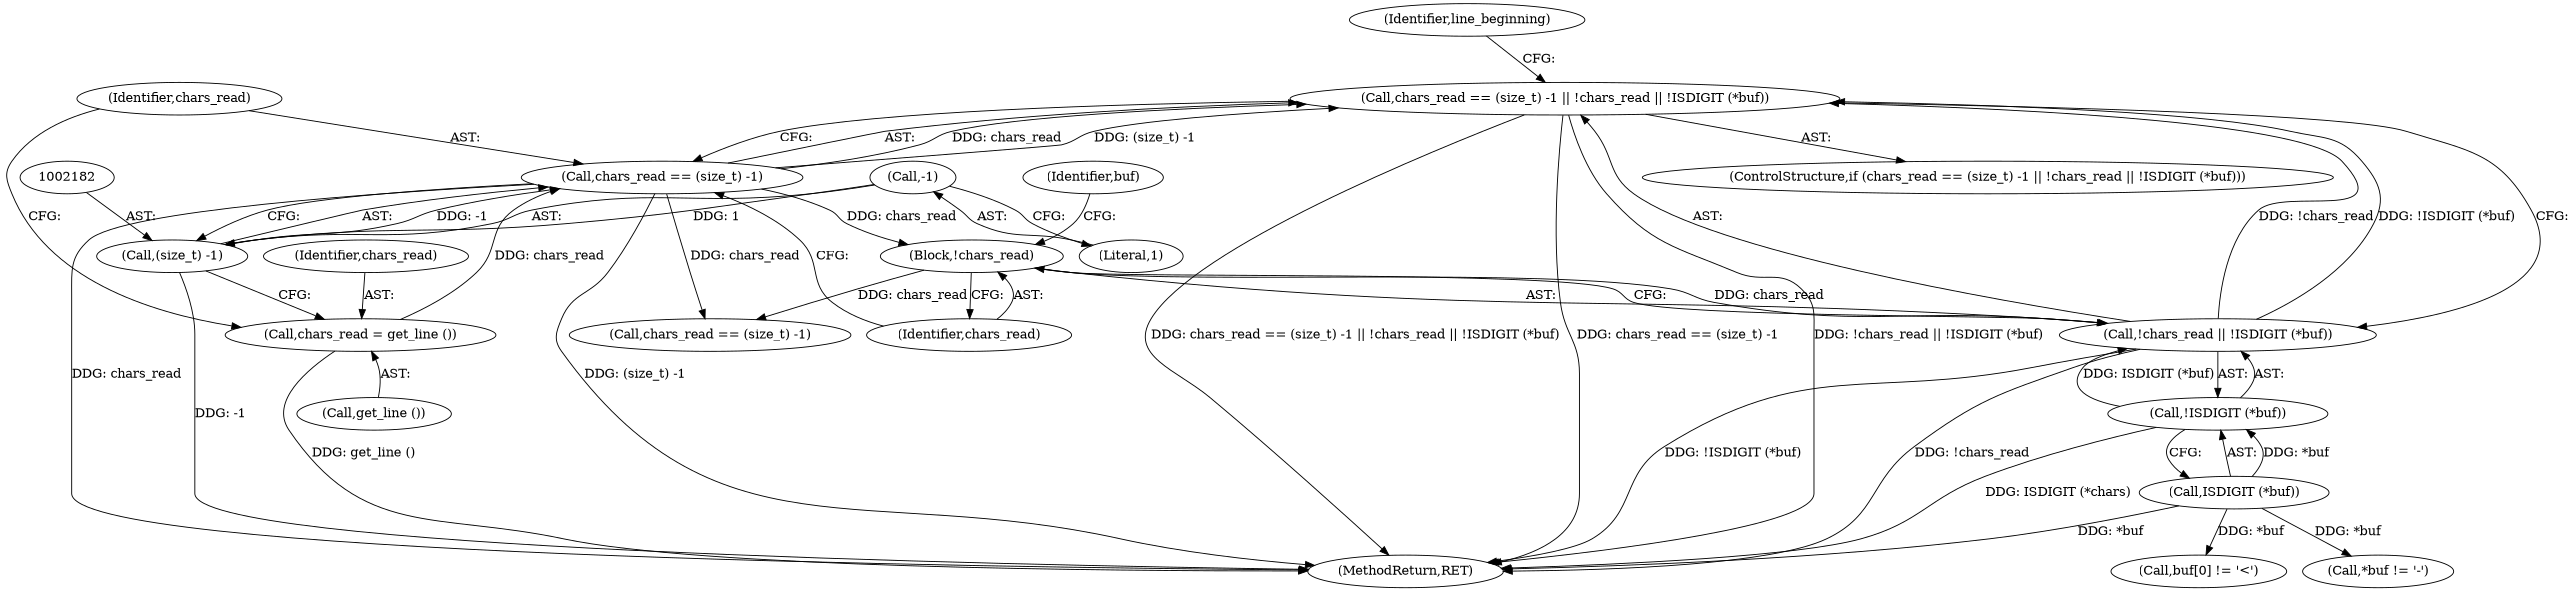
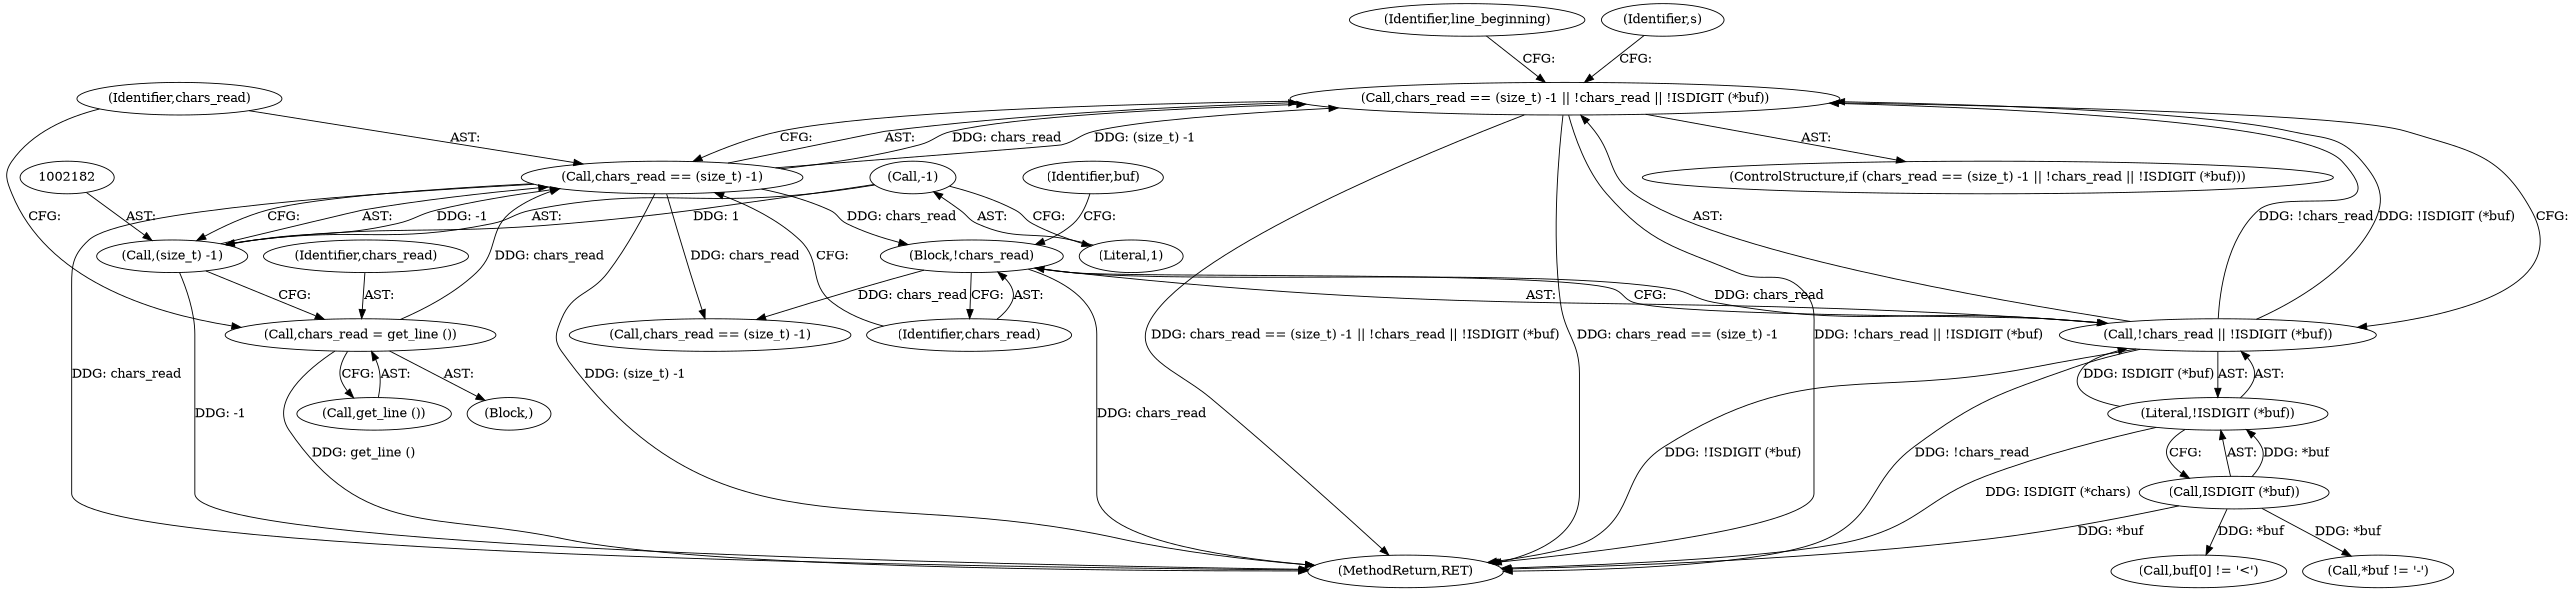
node "(Identifier,s)": added
edge "(Call,chars_read = get_line ())" -> "(Call,get_line ())": added, label "CFG:"
node "(Block,)": added
node "(Call,!ISDIGIT (*buf))": label "(Call,!ISDIGIT (*buf))" -> "(Literal,!ISDIGIT (*buf))"
edge "(Block,!chars_read)" -> "(MethodReturn,RET)": added, label "DDG: chars_read"
